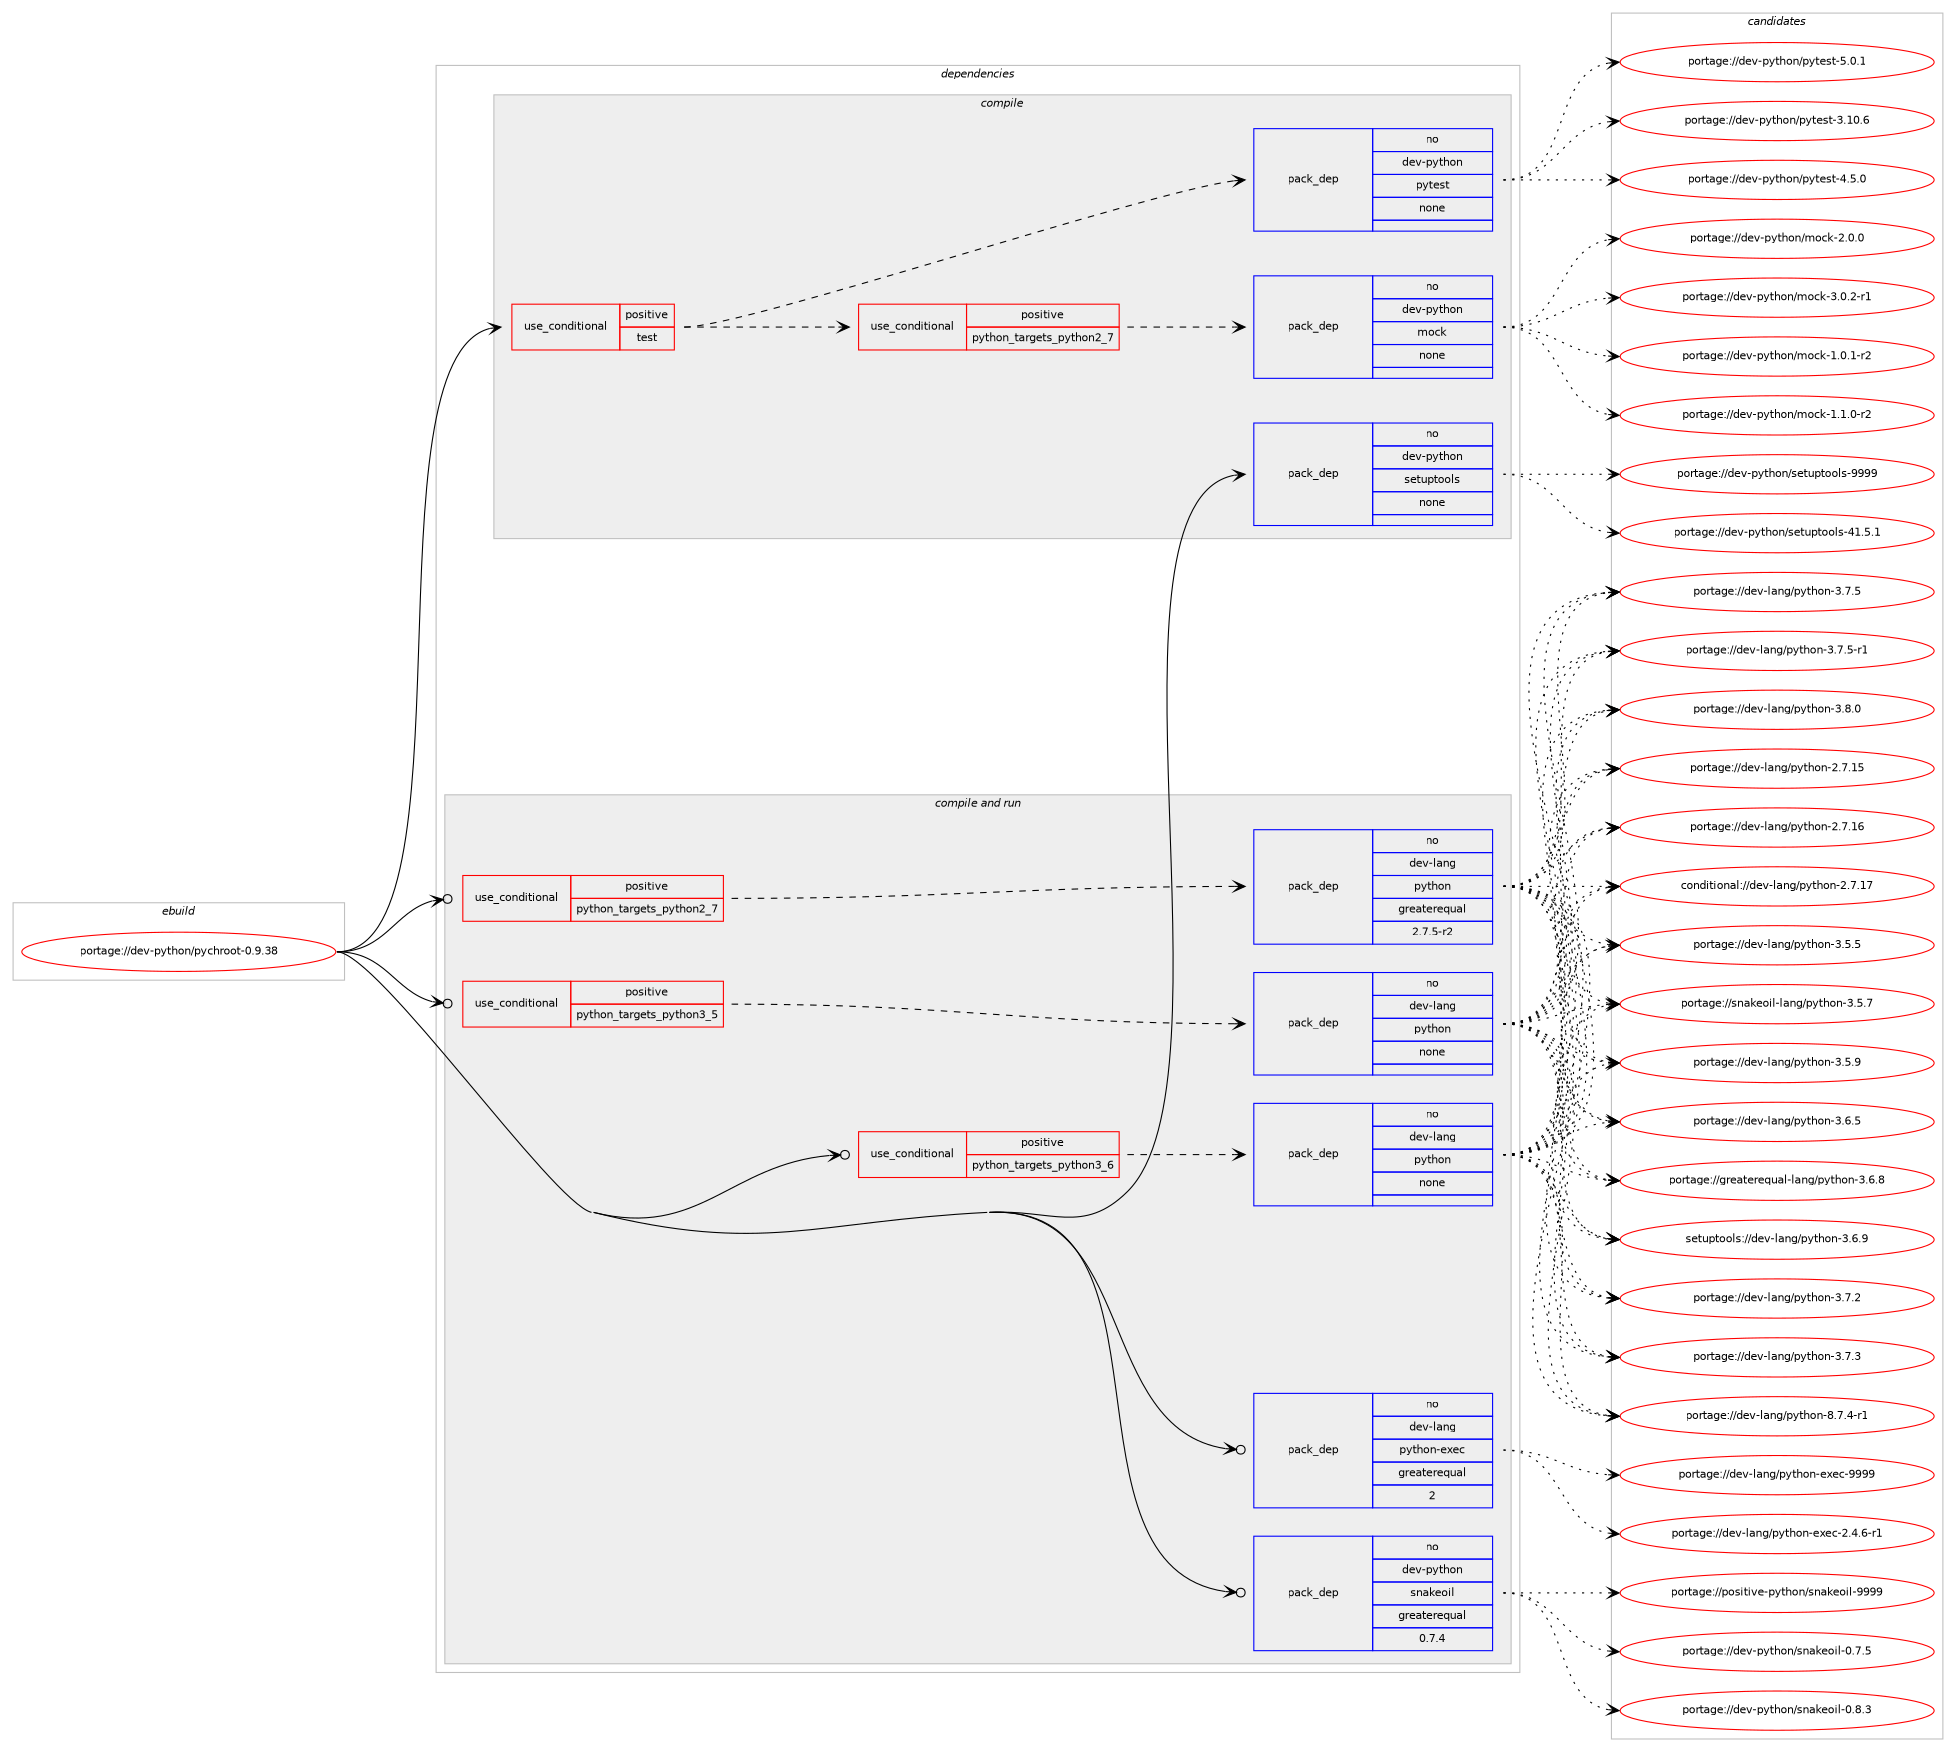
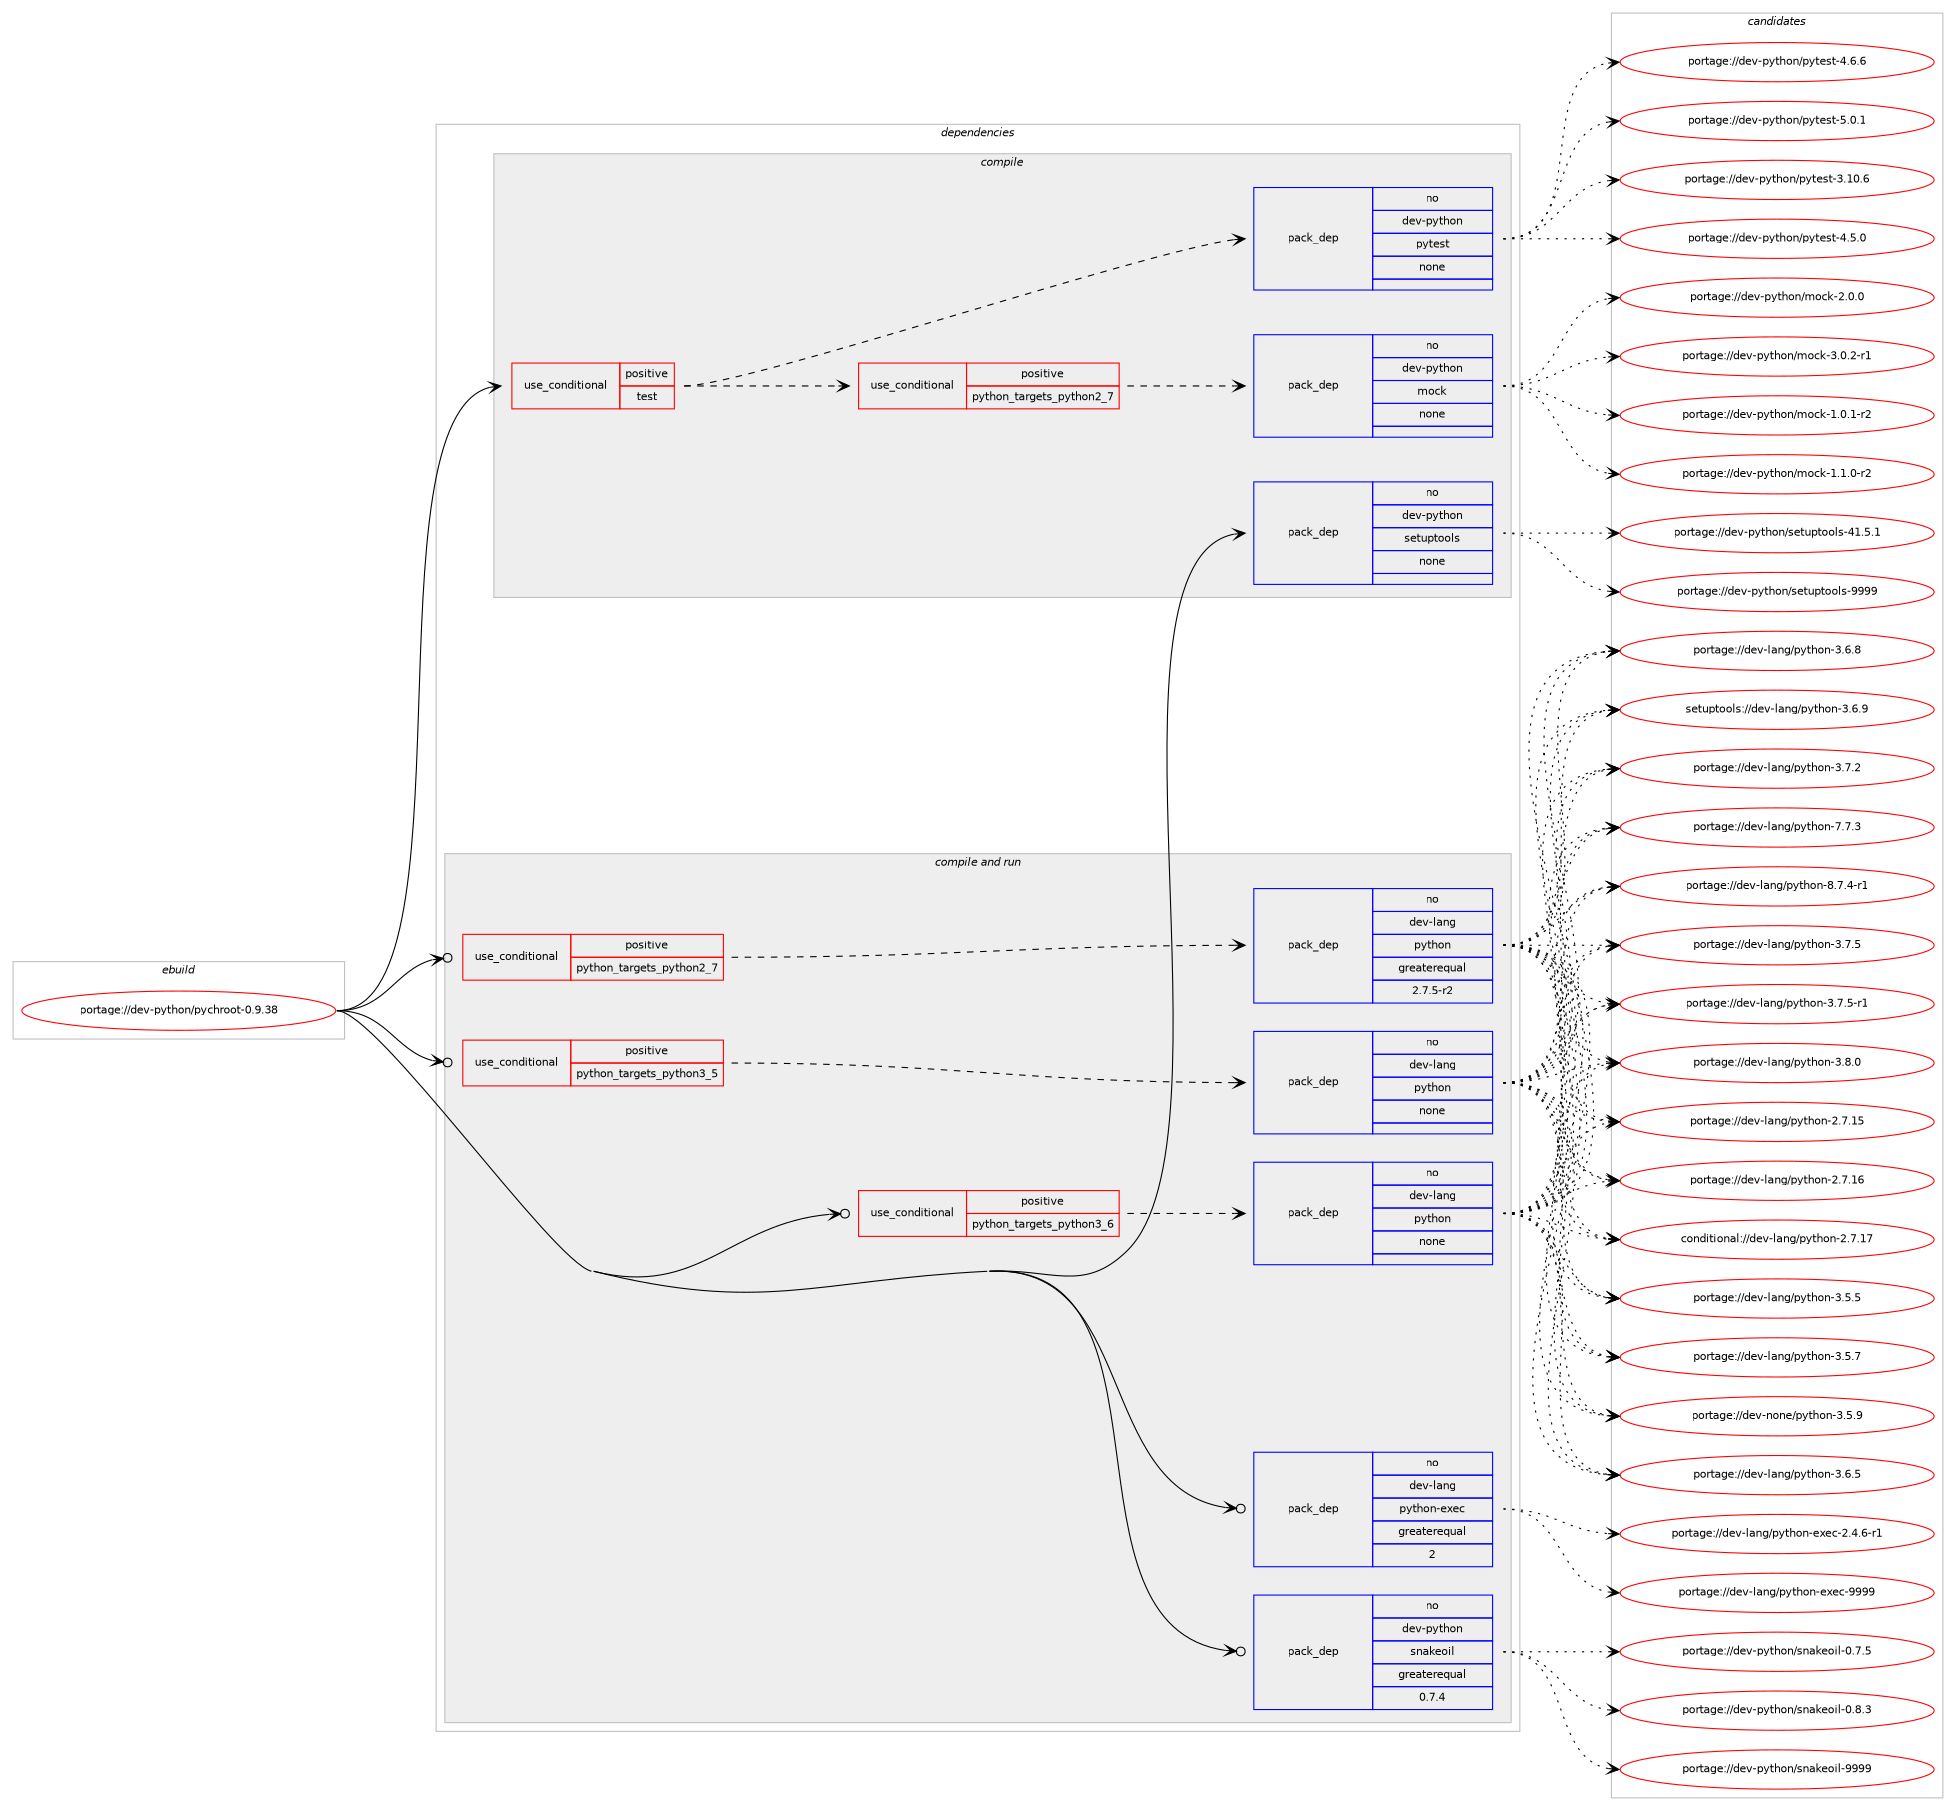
node "portage://dev-python/pytest-4.6.6": added
node "portage://snakeoil-lang/python-3.5.7": label "portage://snakeoil-lang/python-3.5.7" -> "portage://dev-lang/python-3.5.7"
node "portage://dev-lang/python-3.5.9": label "portage://dev-lang/python-3.5.9" -> "portage://dev-none/python-3.5.9"
node "portage://greaterequal-lang/python-3.6.8": label "portage://greaterequal-lang/python-3.6.8" -> "portage://dev-lang/python-3.6.8"
node "portage://dev-lang/python-3.7.3": label "portage://dev-lang/python-3.7.3" -> "portage://dev-lang/python-7.7.3"
node "portage://positive-python/snakeoil-9999": label "portage://positive-python/snakeoil-9999" -> "portage://dev-python/snakeoil-9999"
